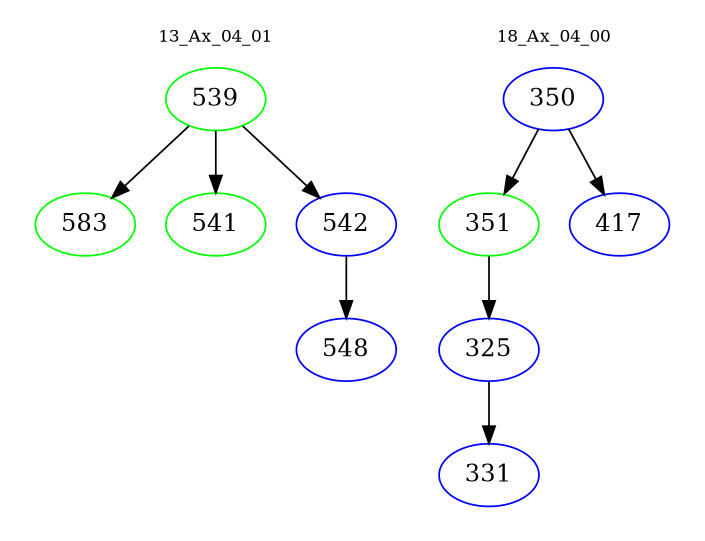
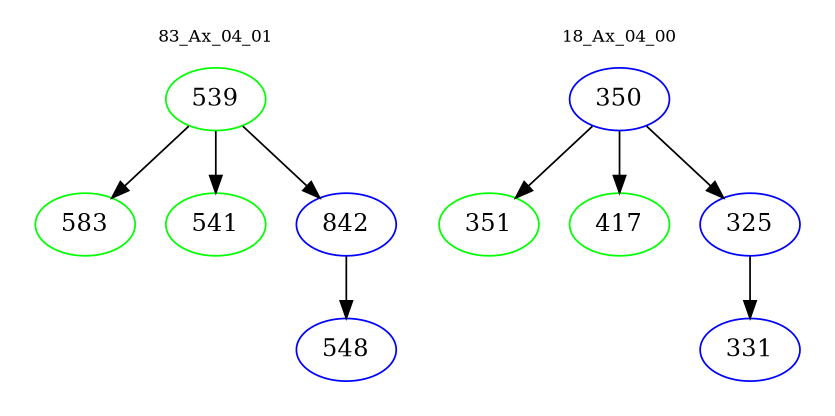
cluster "13_Ax_04_01": label "13_Ax_04_01" -> "83_Ax_04_01"
node "542": label "542" -> "842"
node "417": color blue -> green
edge "351" -> "325": now "350" -> "325"
